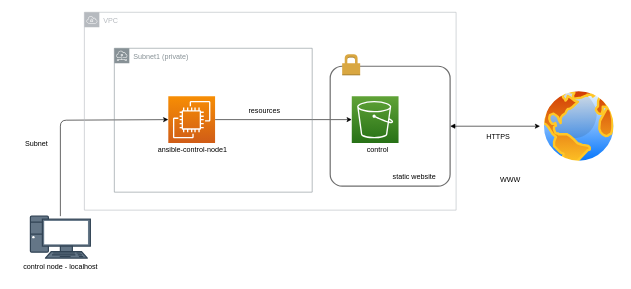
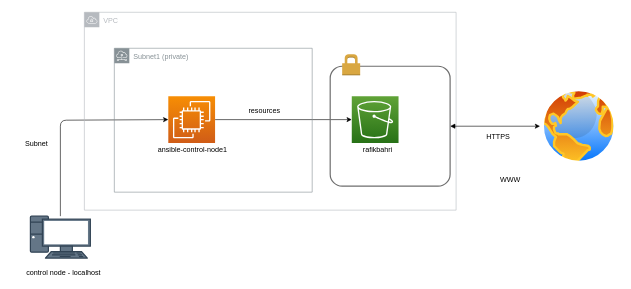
node "control": label "control" -> "rafikbahri"
node "static website": removed
node "control node - localhost": moved (60, 267) -> (63, 273)
